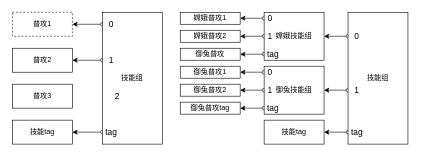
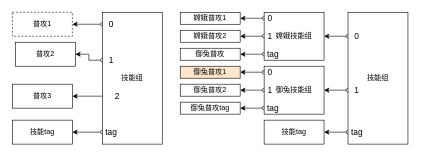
node "普攻2": moved (42, 60) -> (45, 54)
node "御兔普攻1": fillcolor #ffffff -> #ffe6cc
edge "普攻3" -- "2": added
